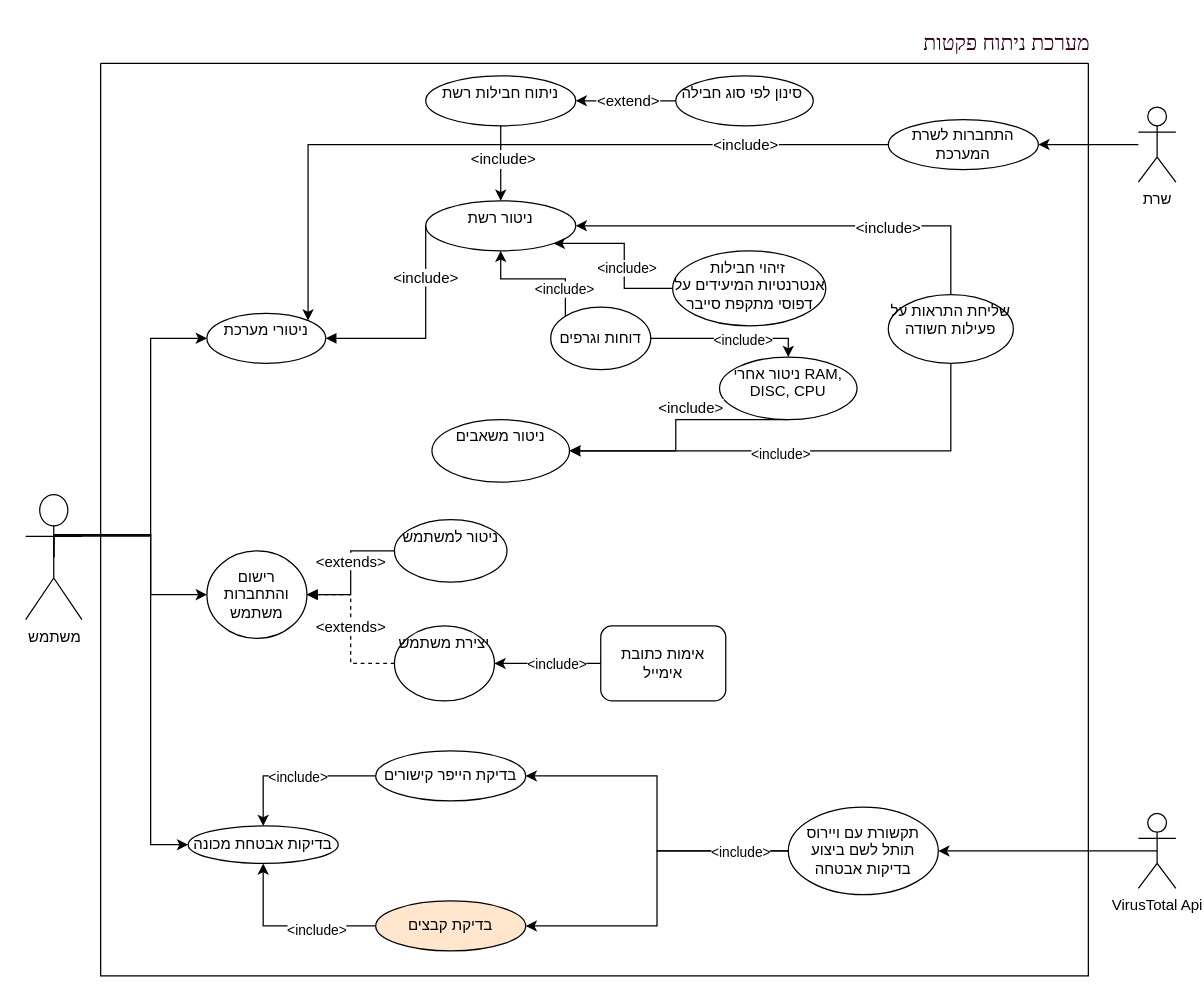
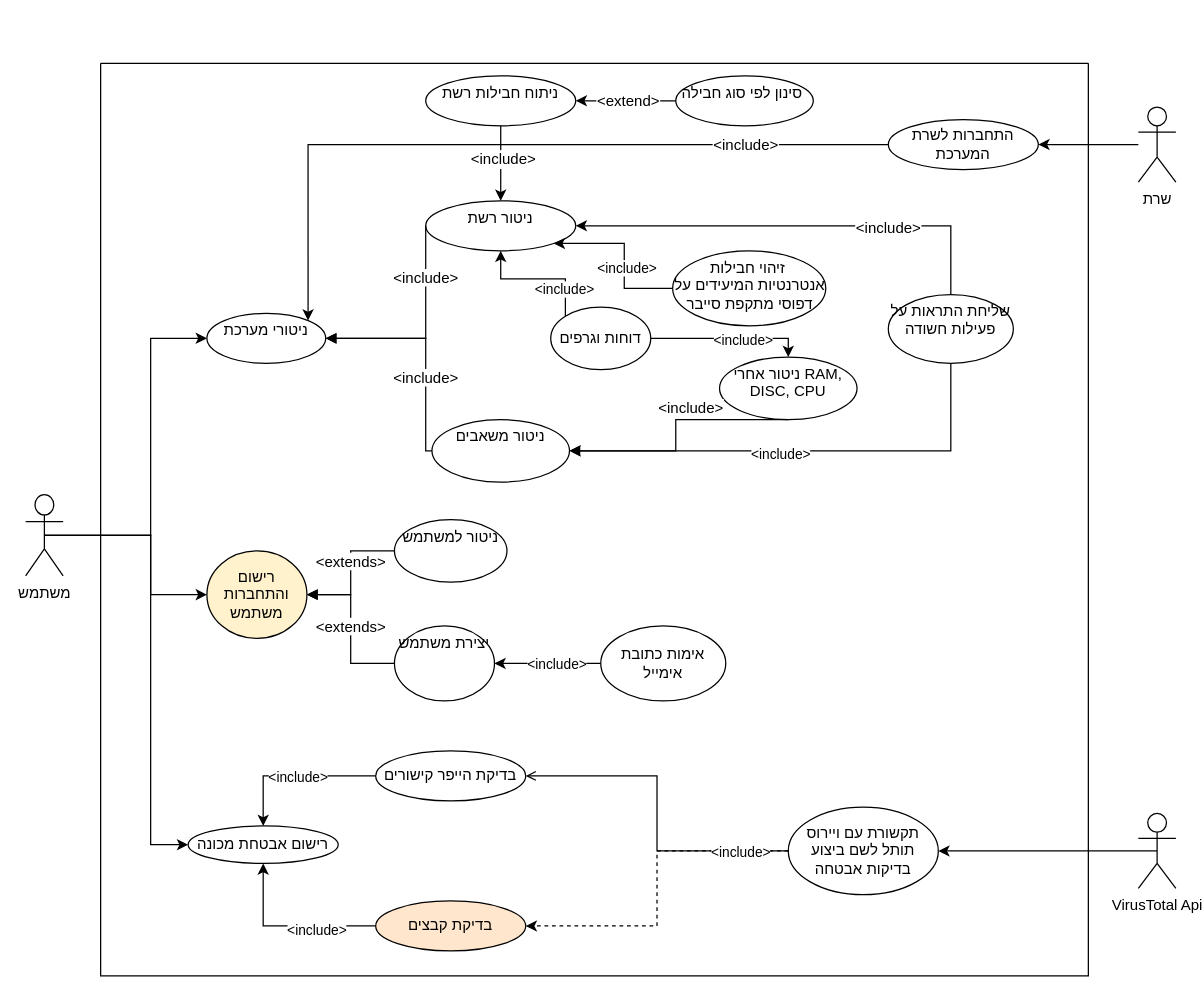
node "מערכת ניתוח פקטות": removed
edge "ניטור משאבים" -> "ניטורי מערכת": added, label "<include>"
node "משתמש": size 56x125 -> 38x81
node "רישום והתחברות משתמש": fillcolor #ffffff -> #fff2cc
edge "יצירת משתמש" -> "רישום והתחברות משתמש": style dashed -> solid
node "אימות כתובת אימייל": shape rounded rectangle -> ellipse
edge "תקשורת עם ויירוס תותל לשם ביצוע בדיקות אבטחה" -> "בדיקת הייפר קישורים": arrowhead classic -> open
node "בדיקות אבטחת מכונה": label "בדיקות אבטחת מכונה" -> "רישום אבטחת מכונה"
edge "תקשורת עם ויירוס תותל לשם ביצוע בדיקות אבטחה" -> "בדיקת קבצים": style solid -> dashed
